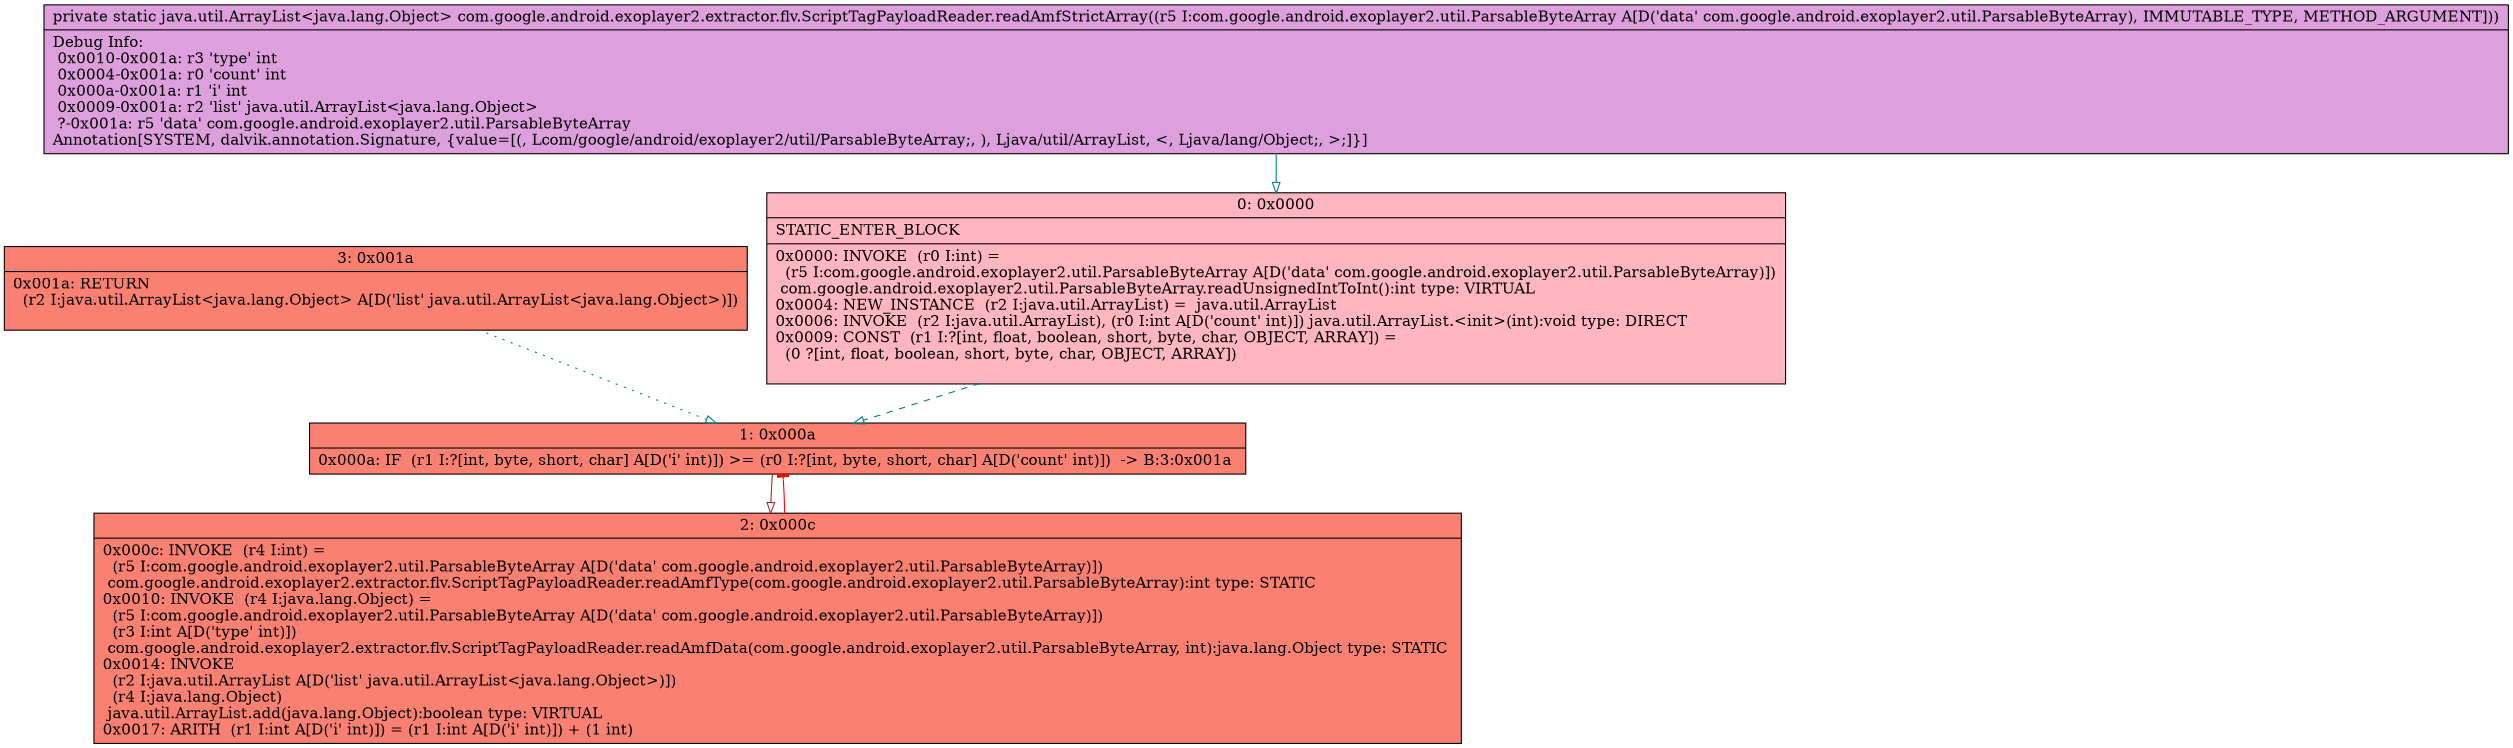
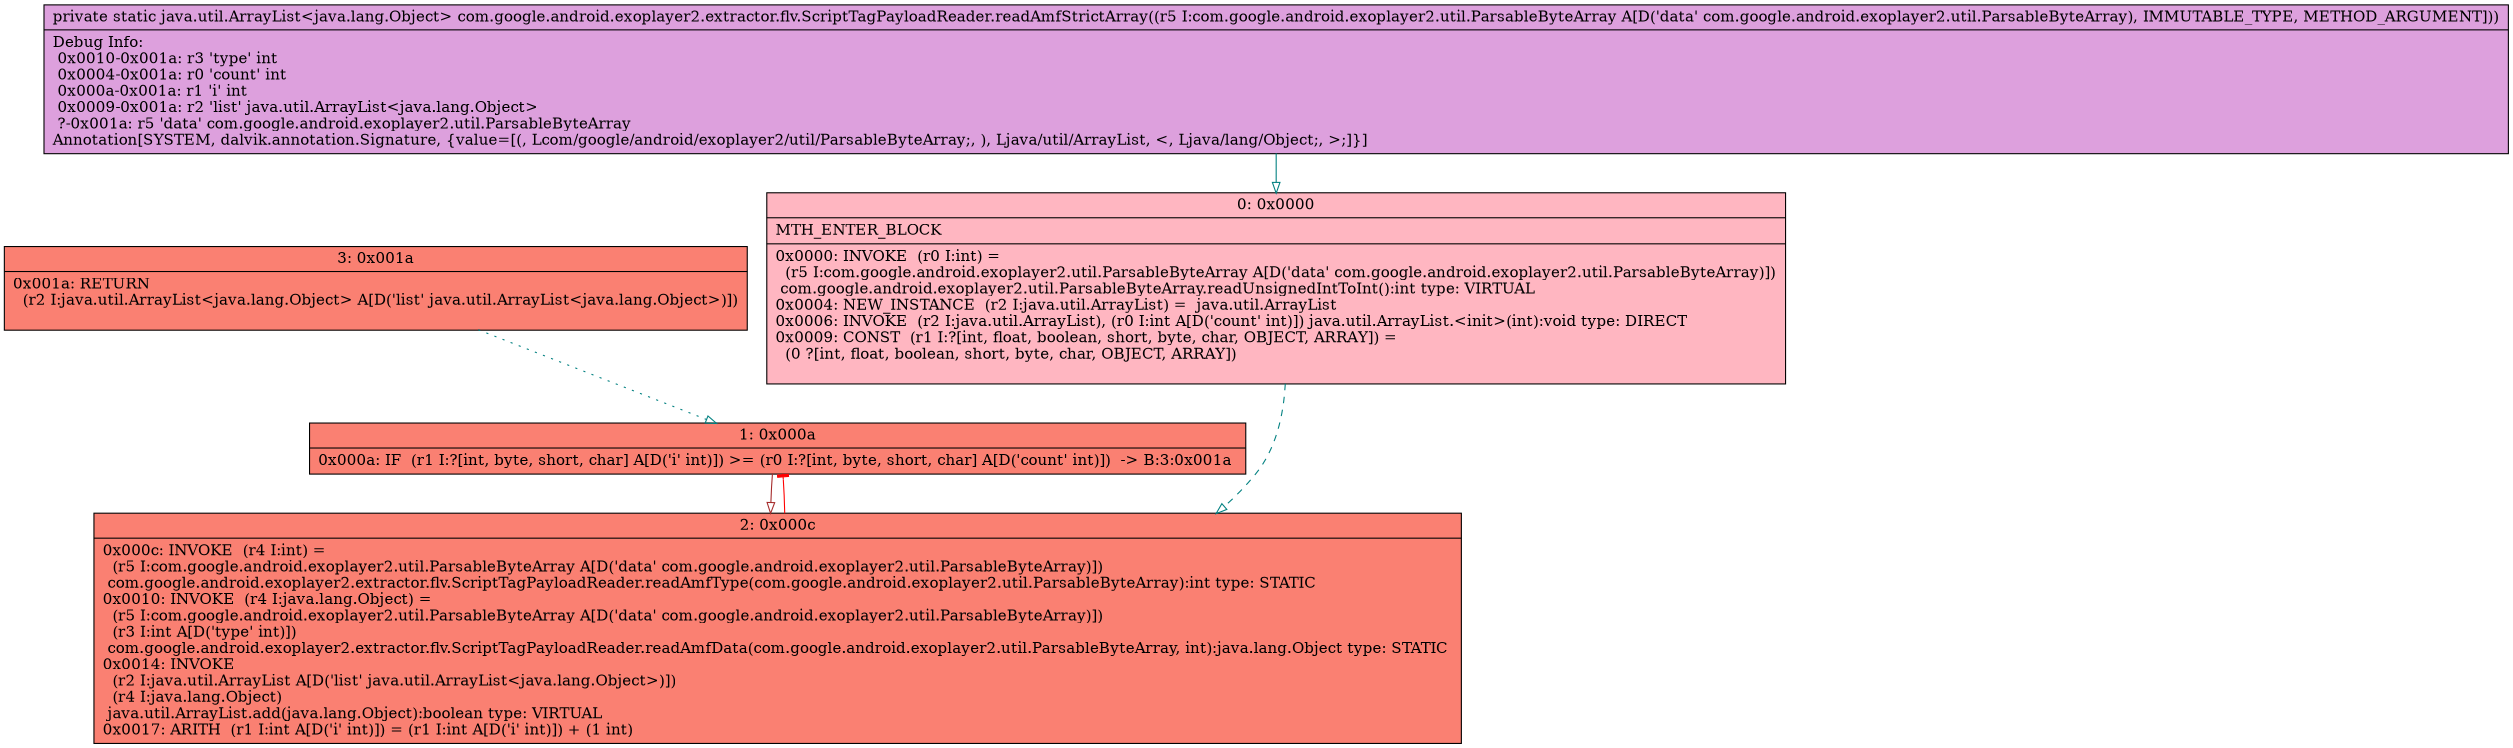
node "0: 0x0000": text "STATIC_ENTER_BLOCK" -> "MTH_ENTER_BLOCK"
edge "0: 0x0000" -> "1: 0x000a": now "0: 0x0000" -> "2: 0x000c"
